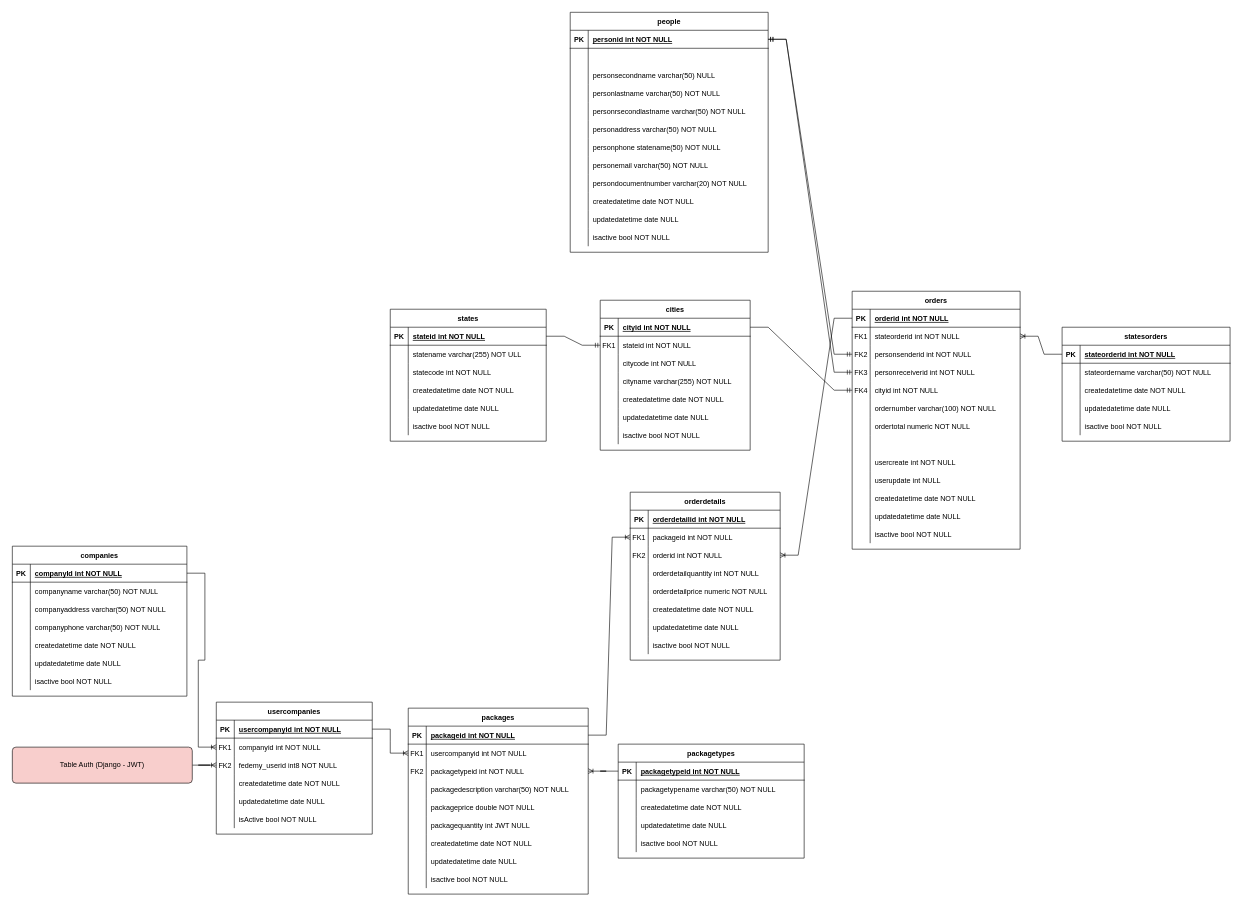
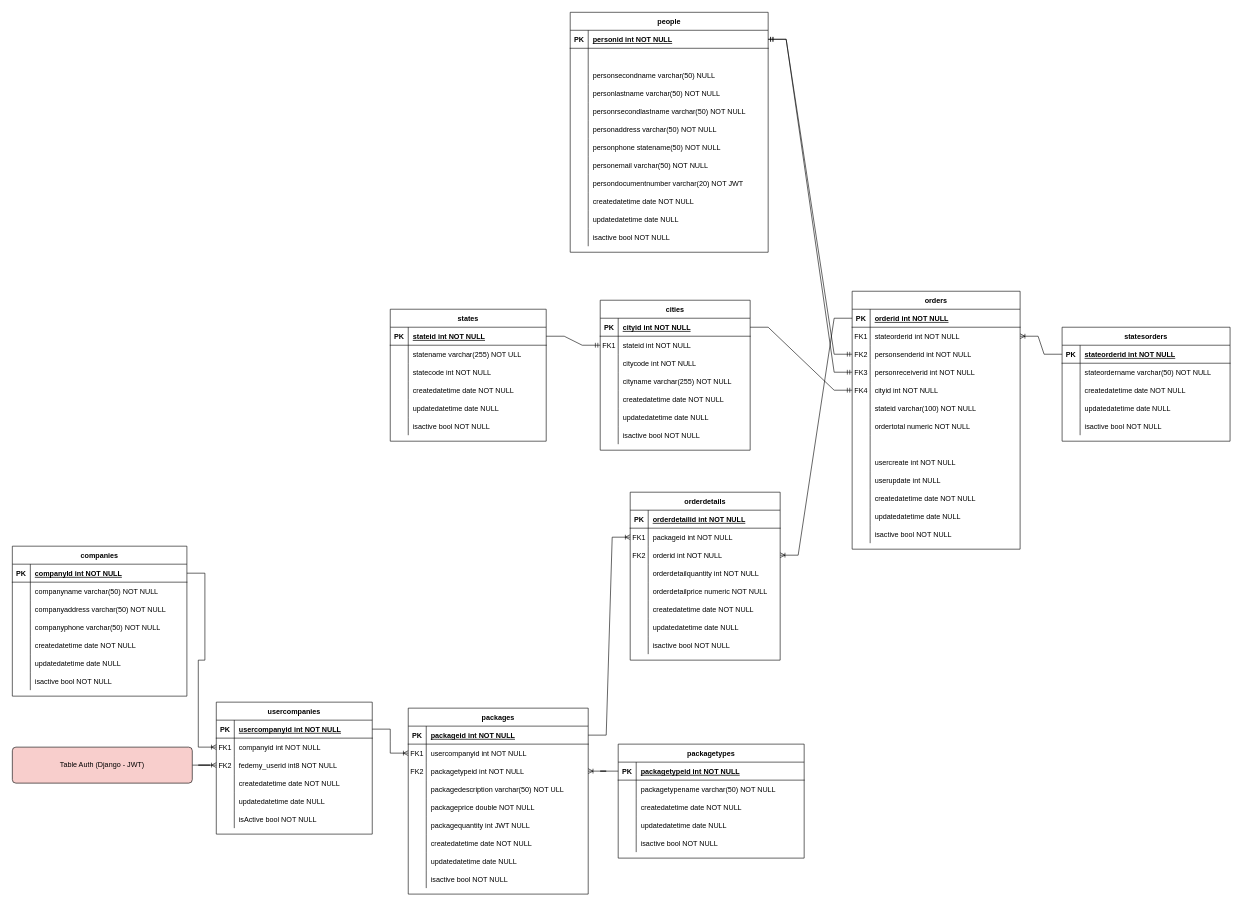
node "persondocumentnumber varchar(20) NOT NULL": label "persondocumentnumber varchar(20) NOT NULL" -> "persondocumentnumber varchar(20) NOT JWT"
node "ordernumber varchar(100) NOT NULL": label "ordernumber varchar(100) NOT NULL" -> "stateid varchar(100) NOT NULL"
node "packagedescription varchar(50) NOT NULL": label "packagedescription varchar(50) NOT NULL" -> "packagedescription varchar(50) NOT ULL"
